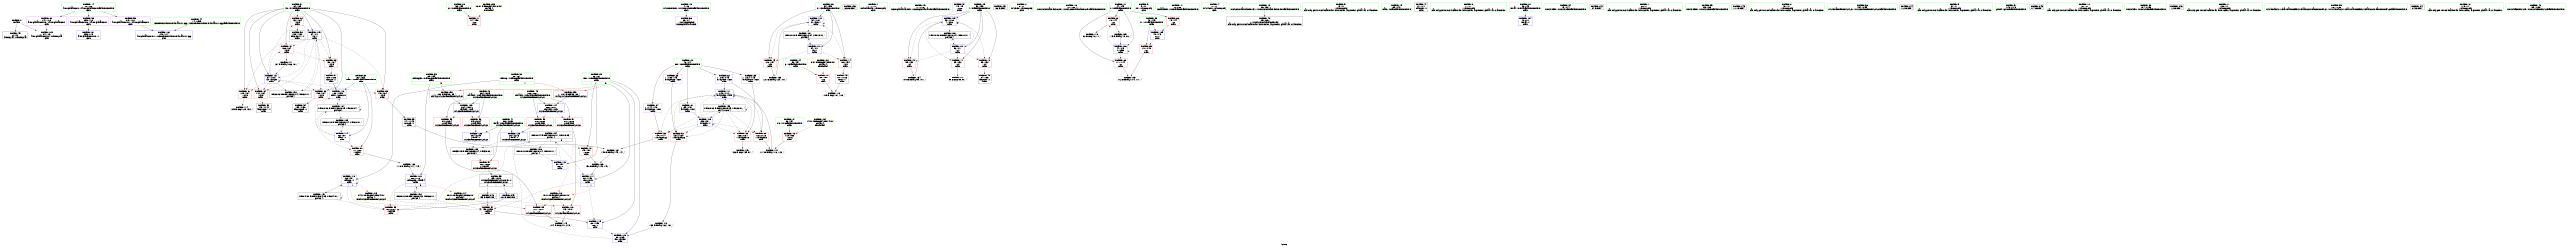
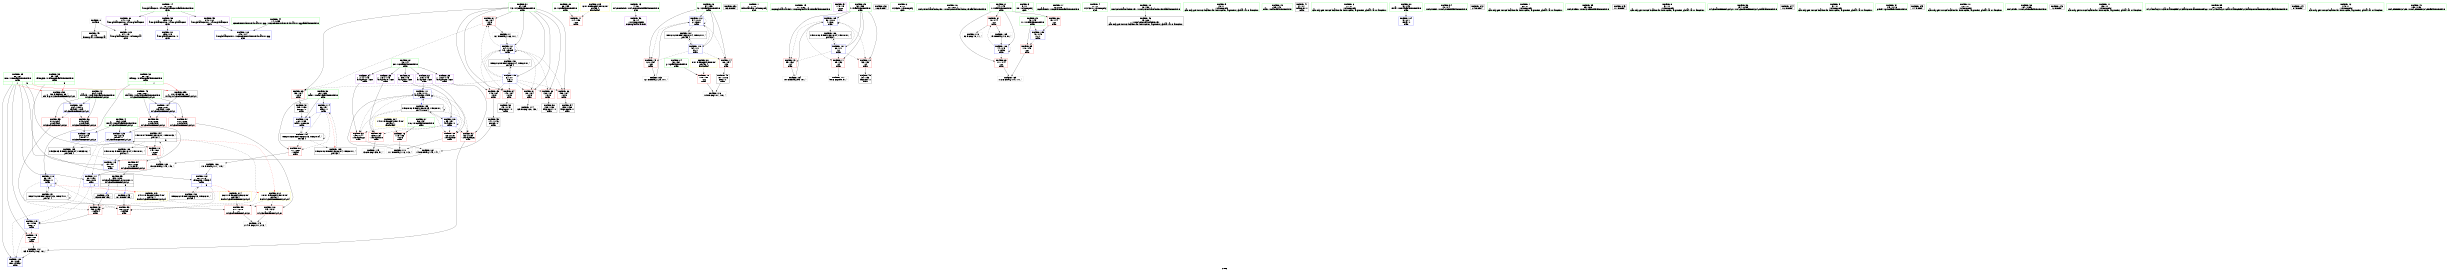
edge "NodeID: 82" -> "NodeID: 115": reversed
node "NodeID: 79": added
